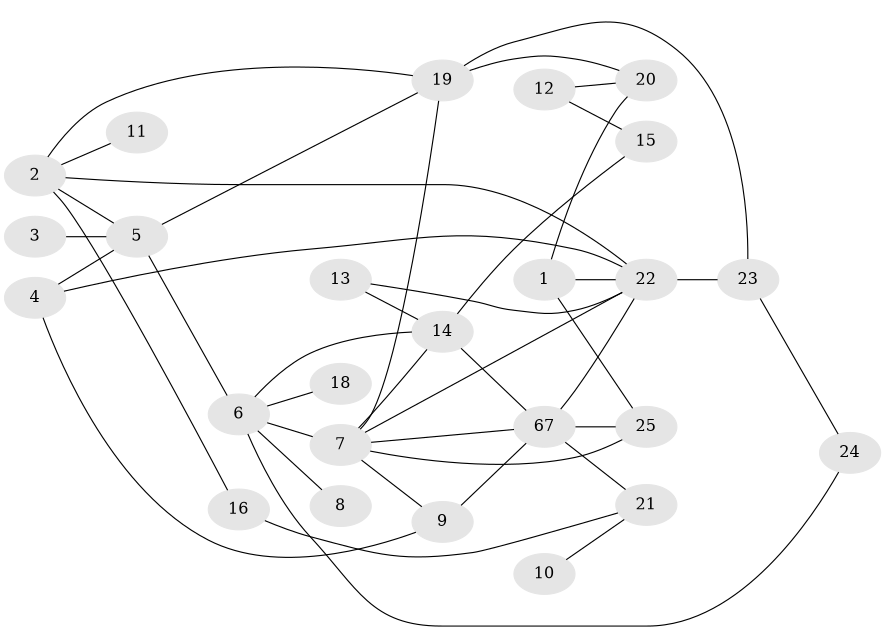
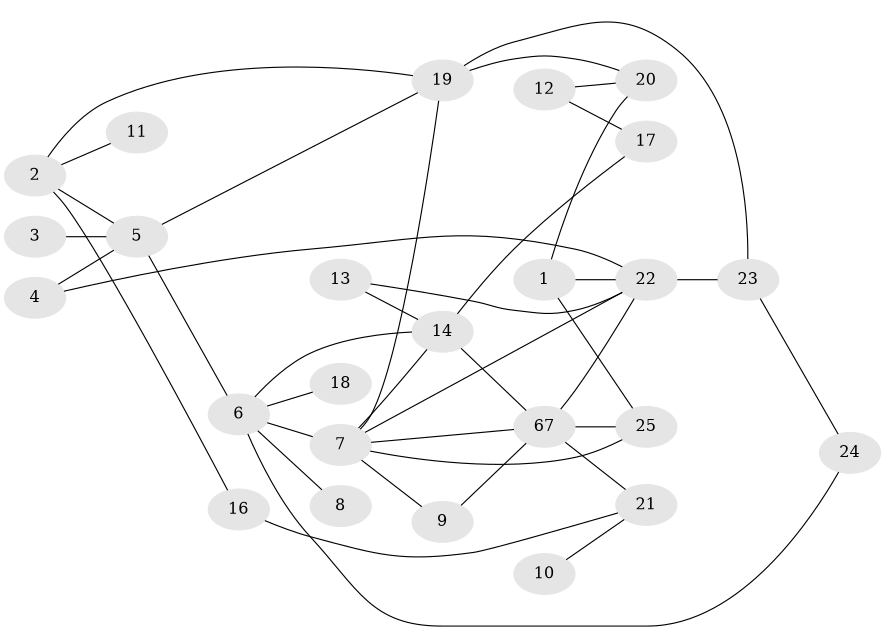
node "15": label "15" -> "17"
edge "2" -- "22": removed
edge "4" -- "9": removed
